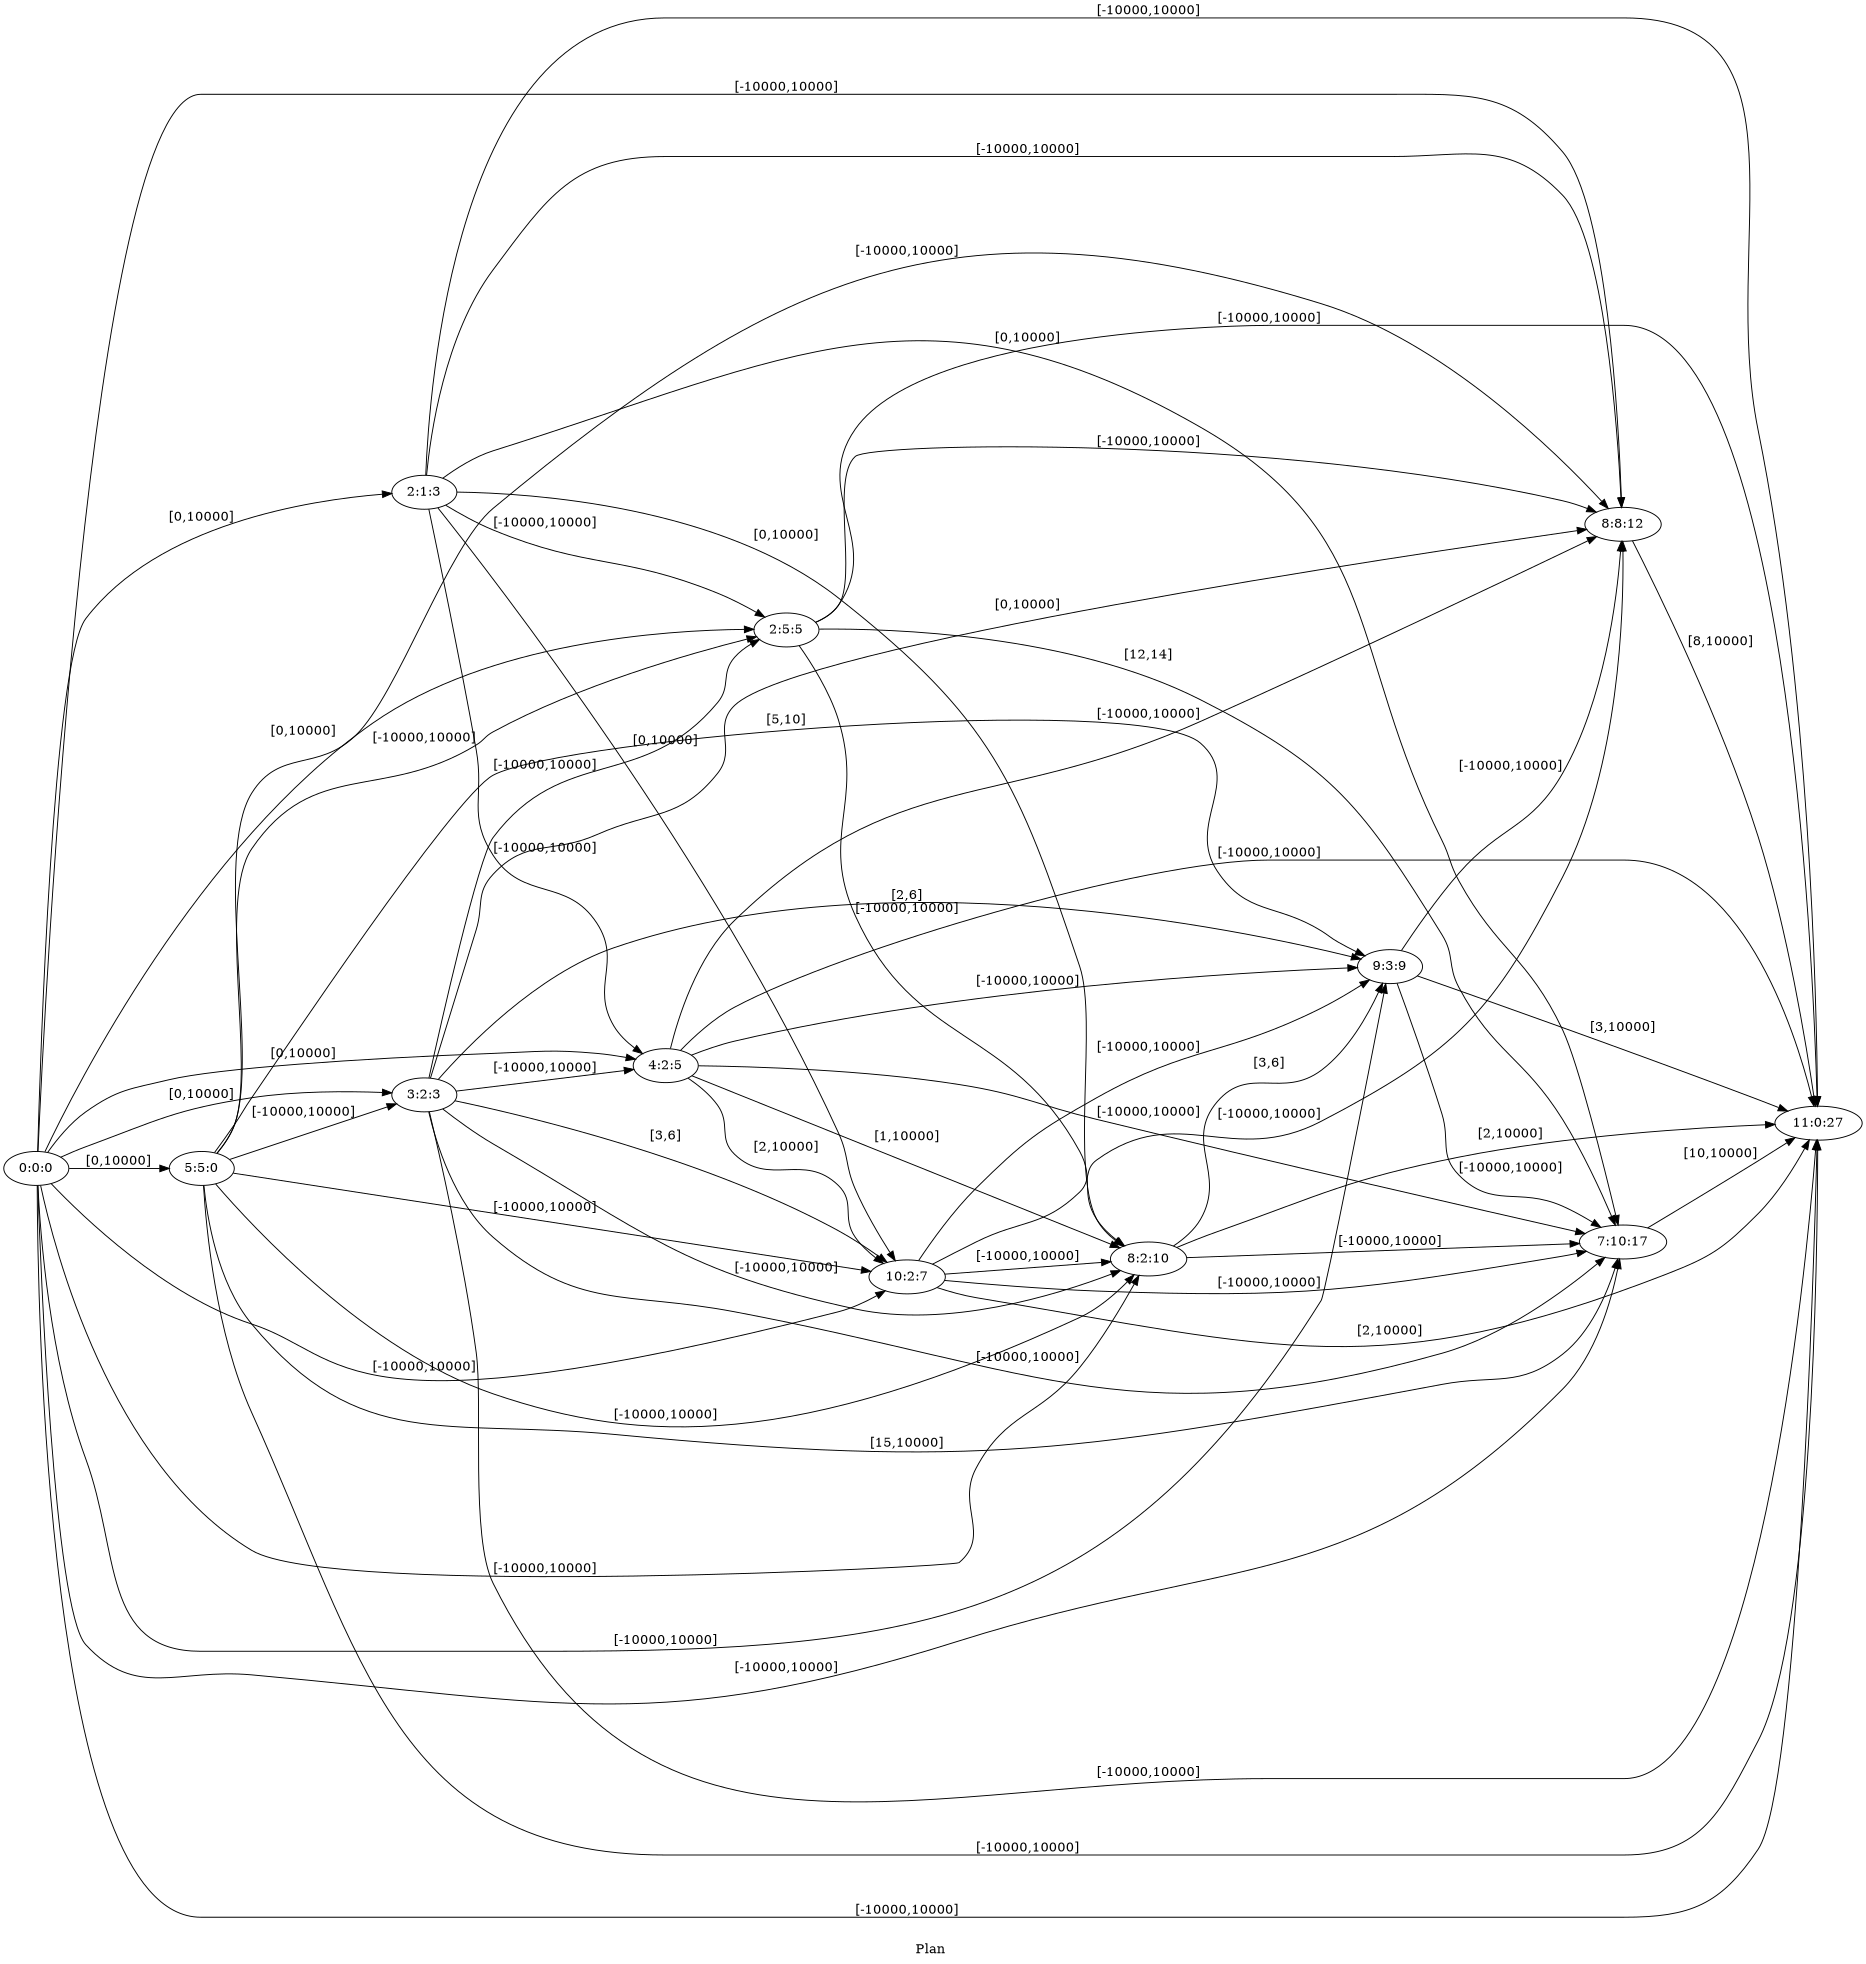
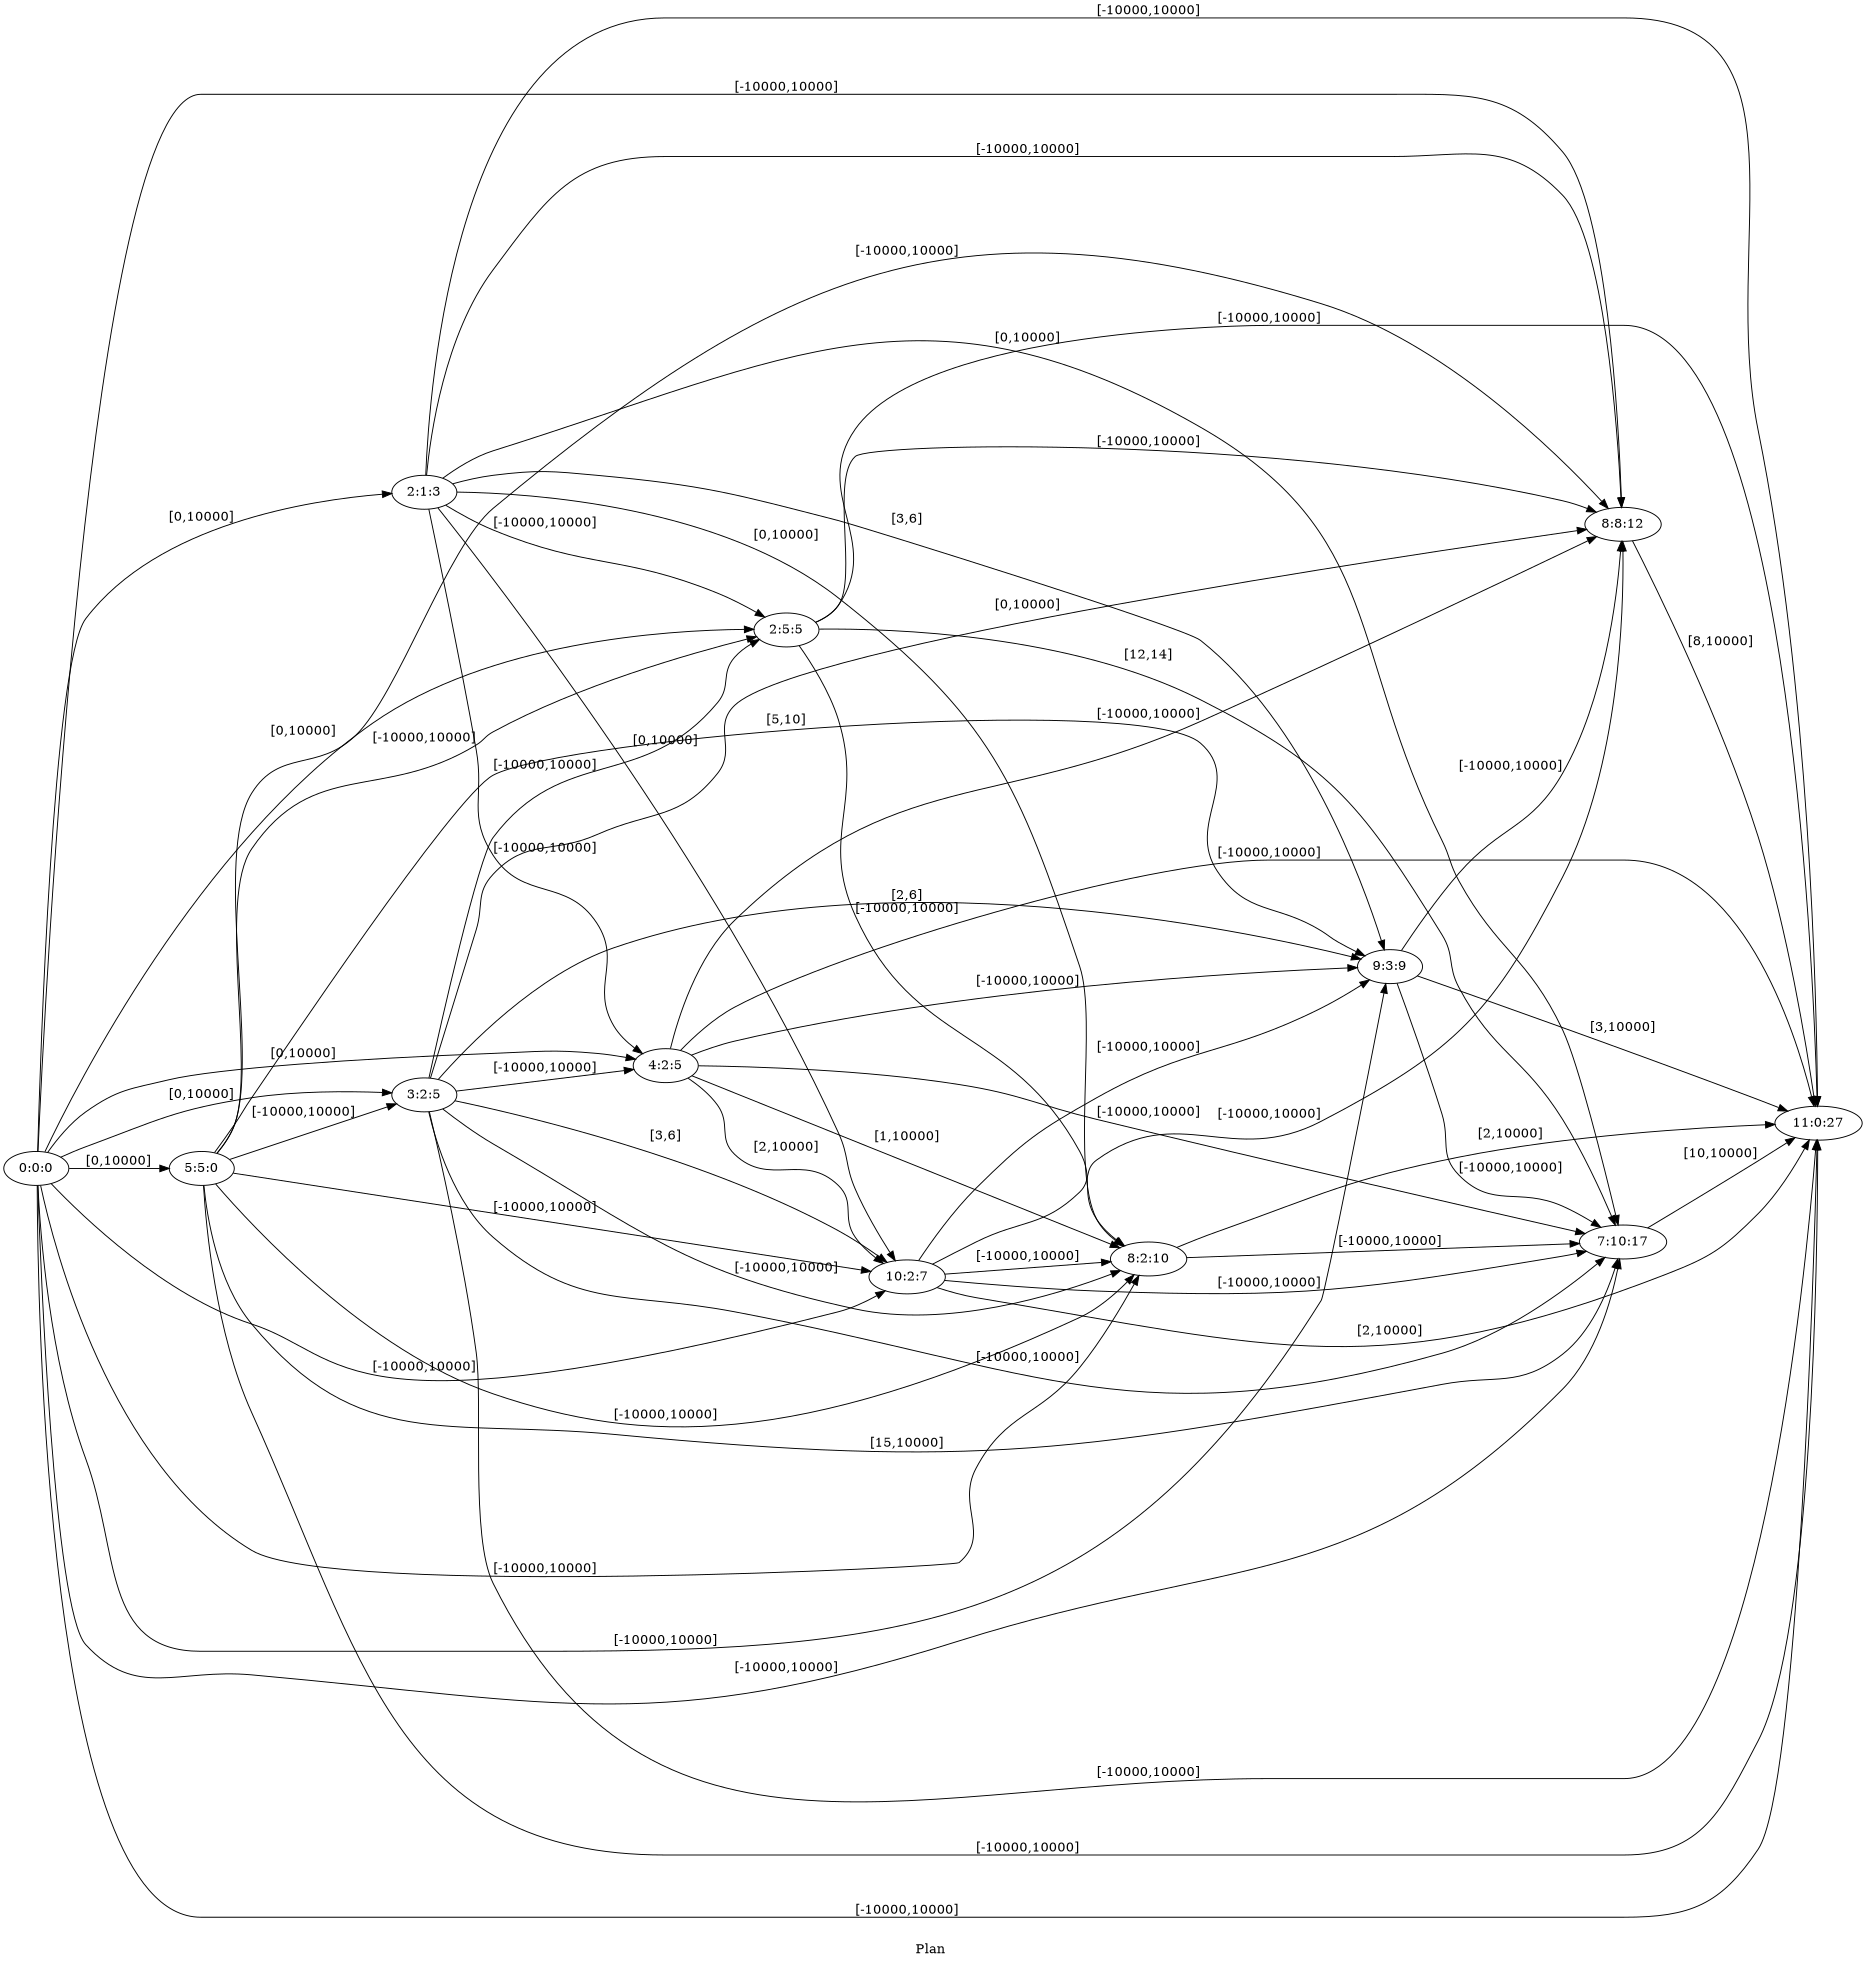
edge "8:2:10" -> "9:3:9": now "2:1:3" -> "9:3:9"
node "3:2:3": label "3:2:3" -> "3:2:5"
